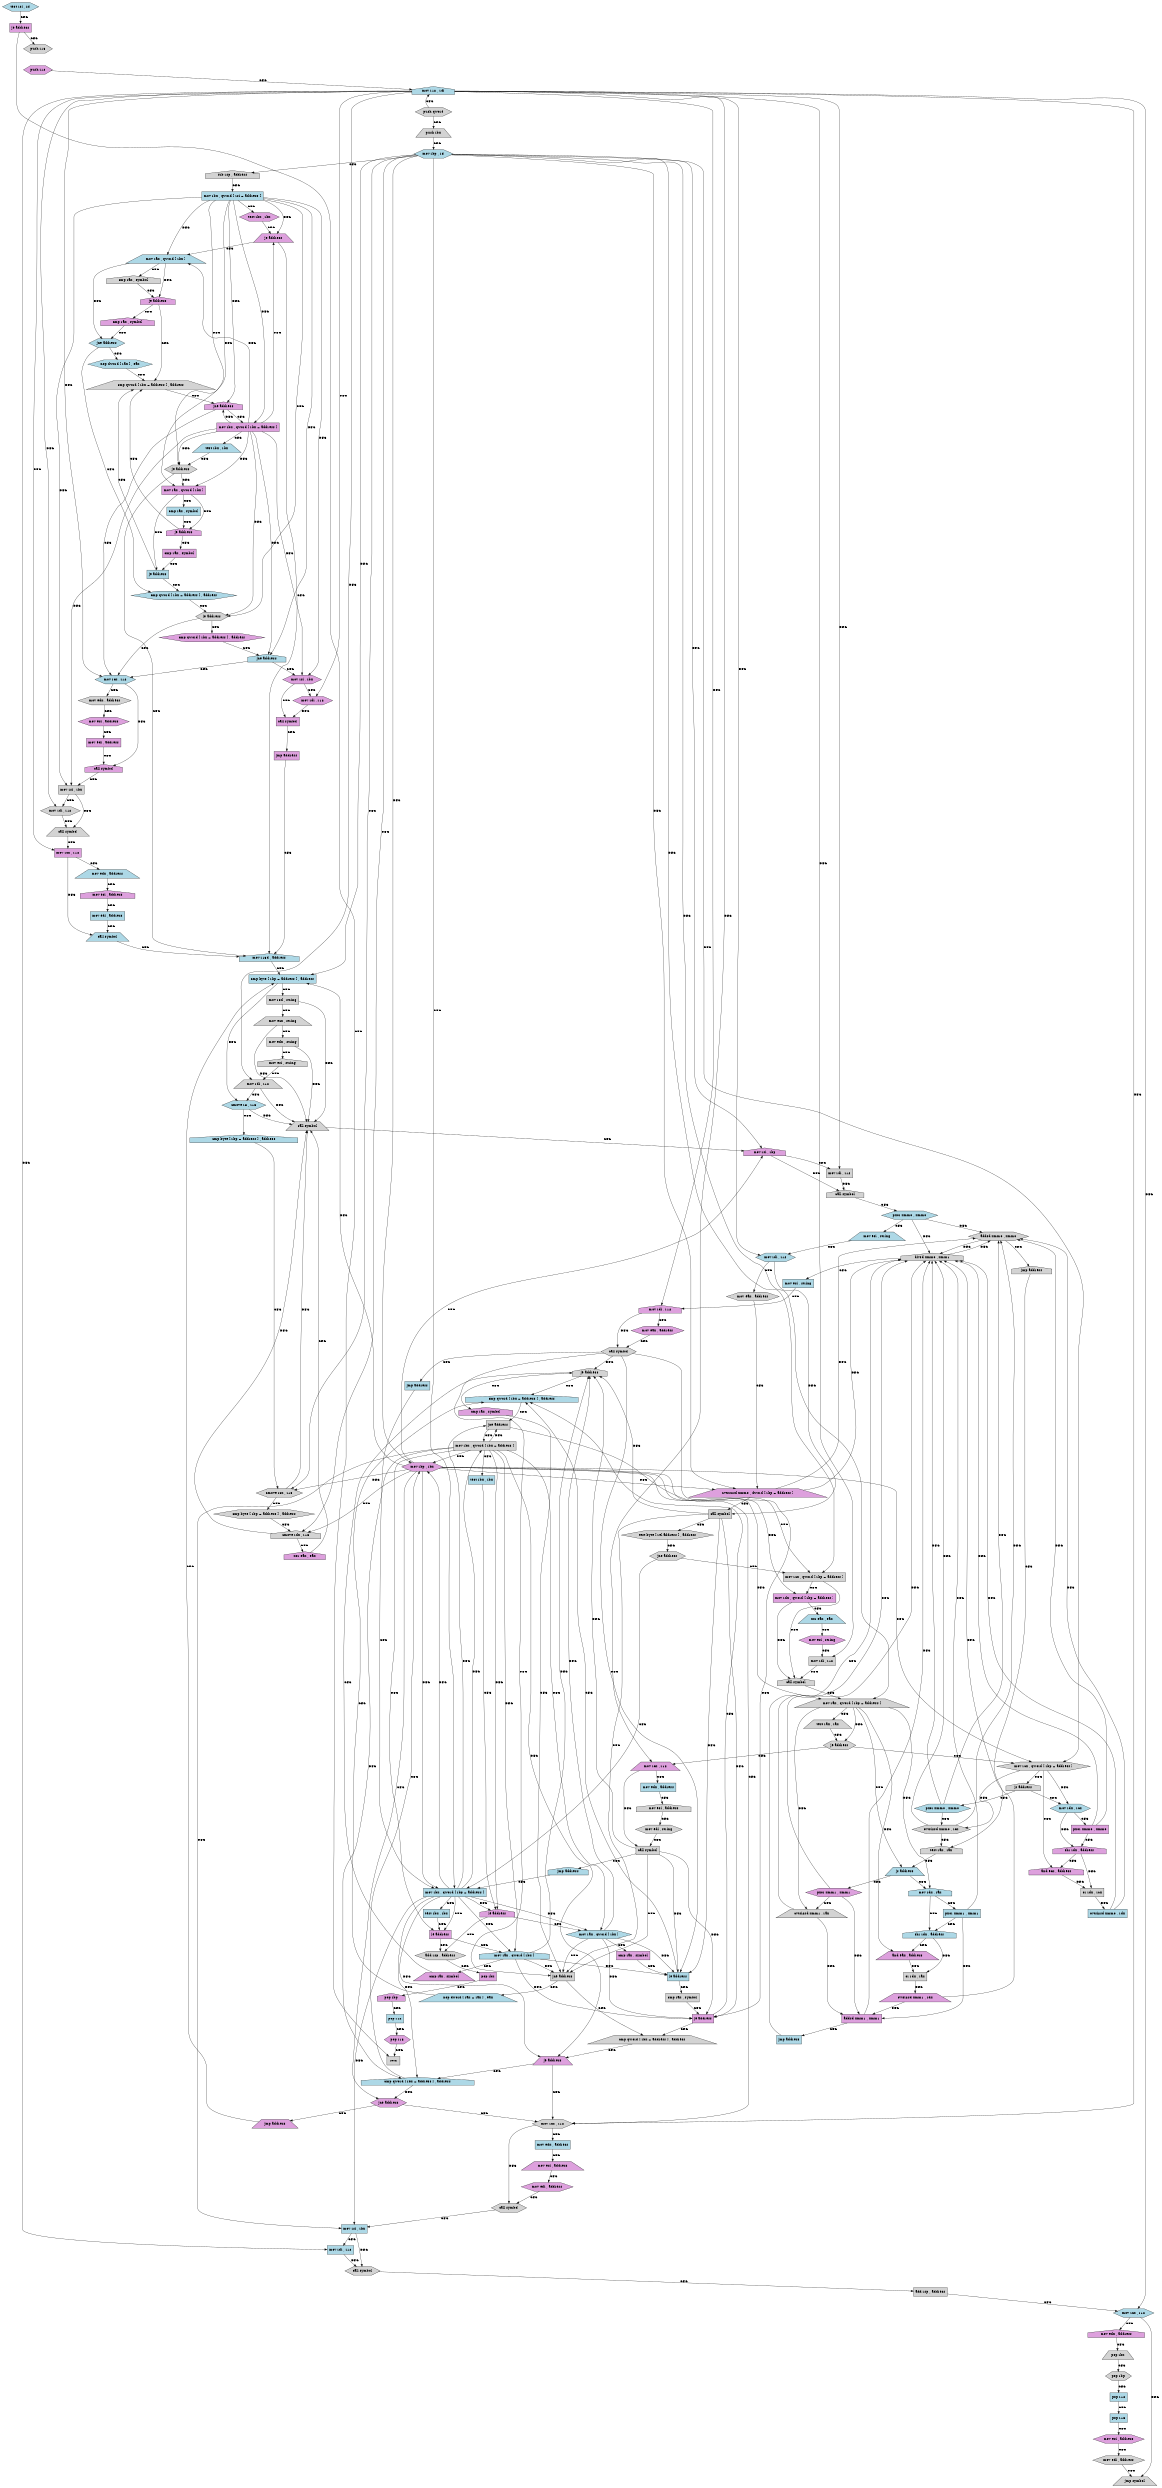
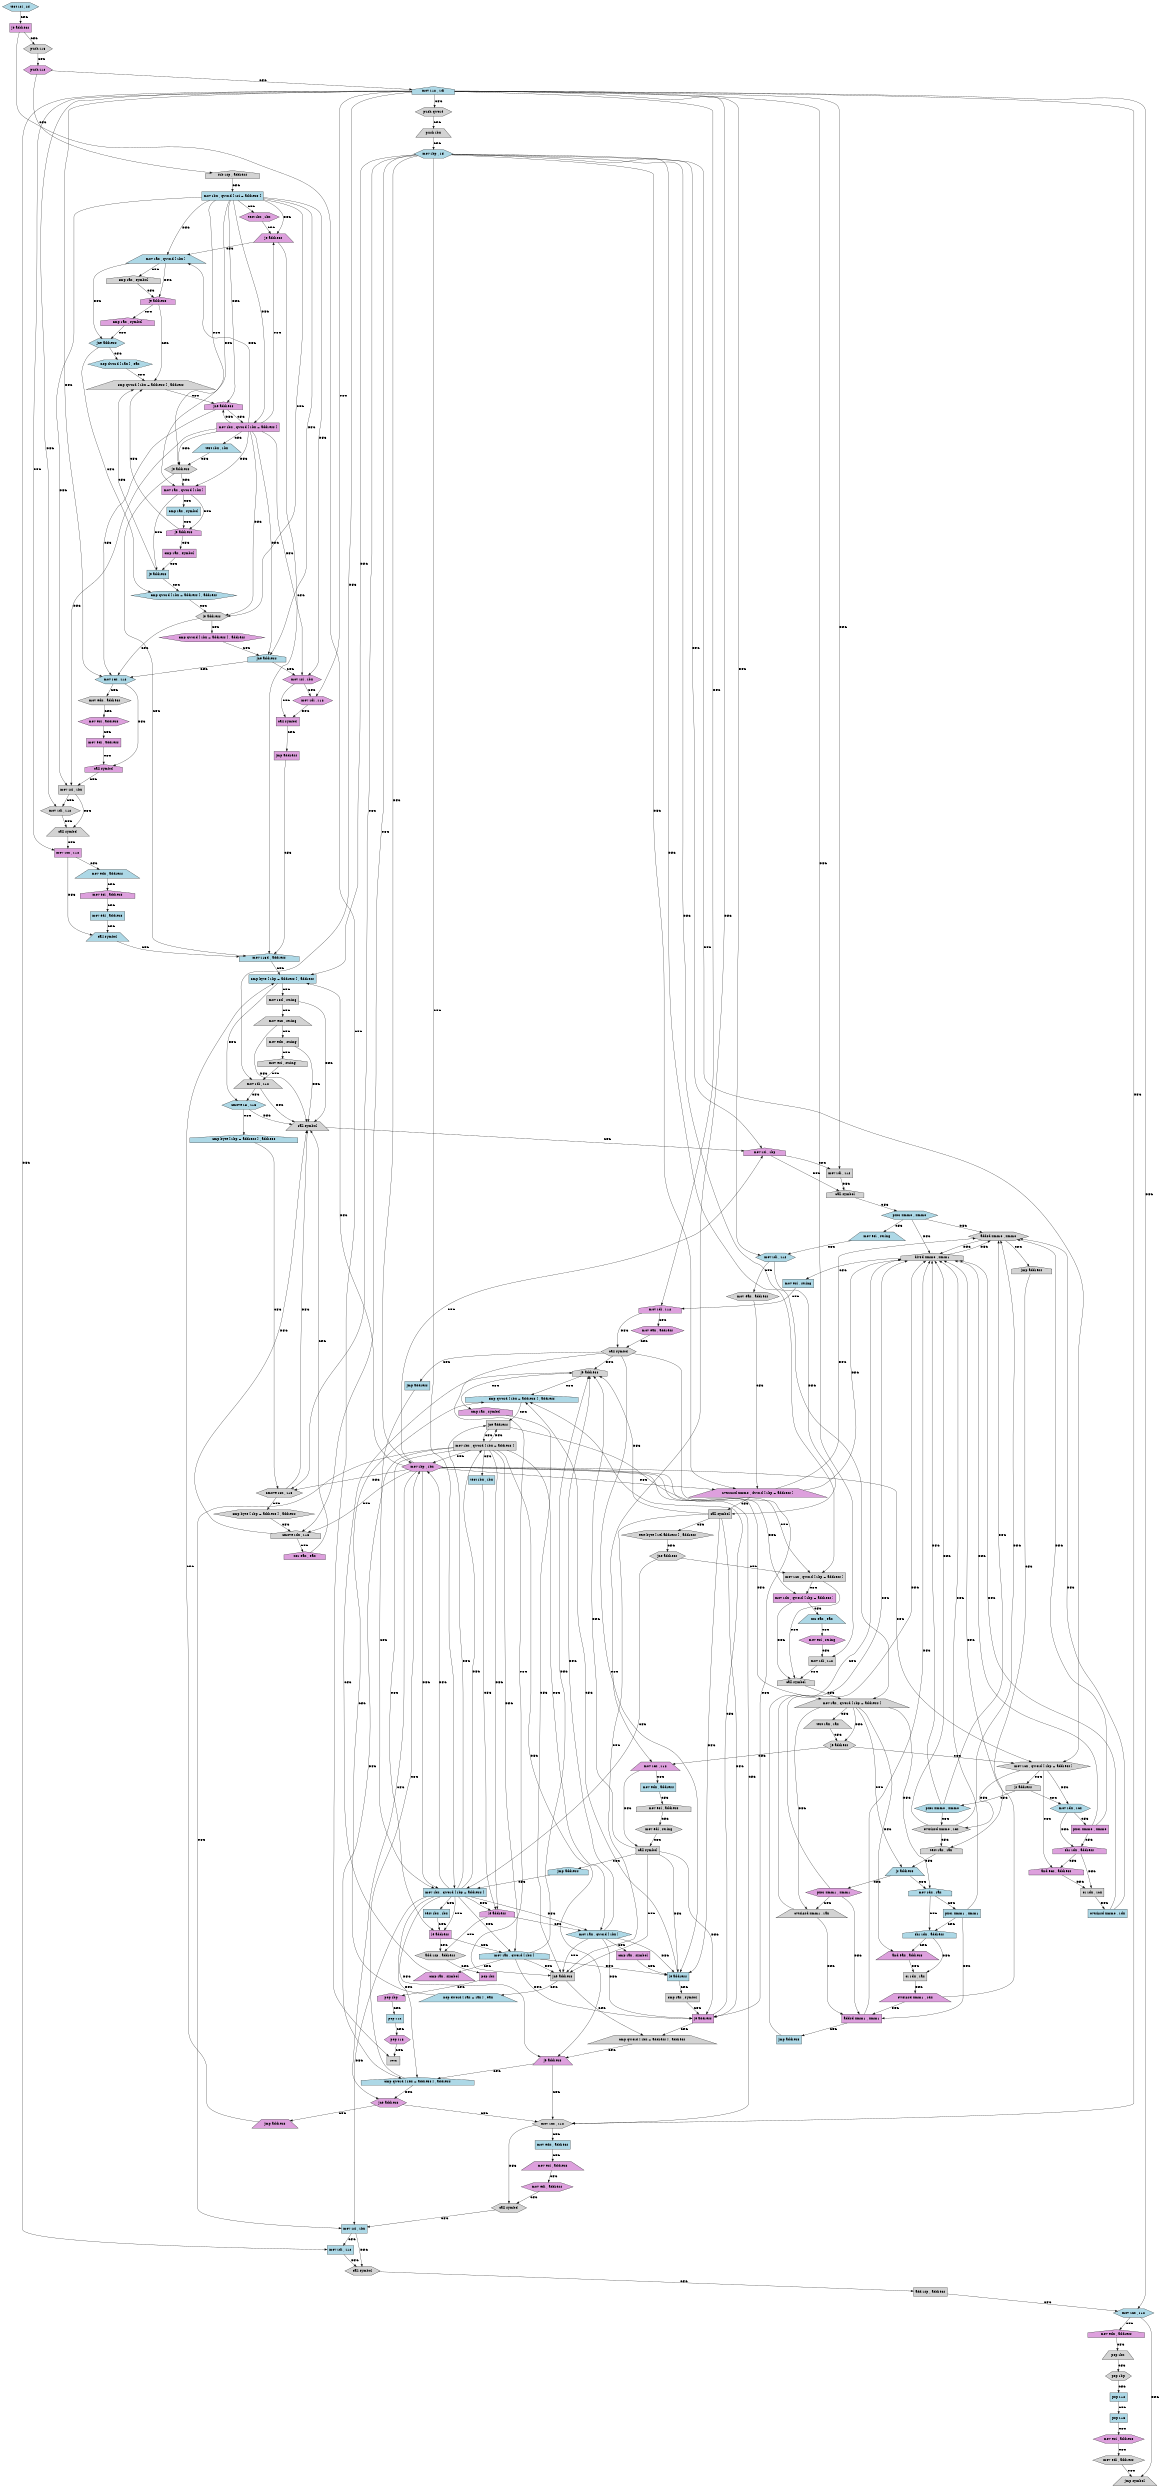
edge "push r13" -> "push r12": added, label "CFG"
edge "push qword" -> "mov r12 , rdi": reversed
edge "mov rbp , rsi" -> "sub rsp , address": now "push r12" -> "sub rsp , address"
